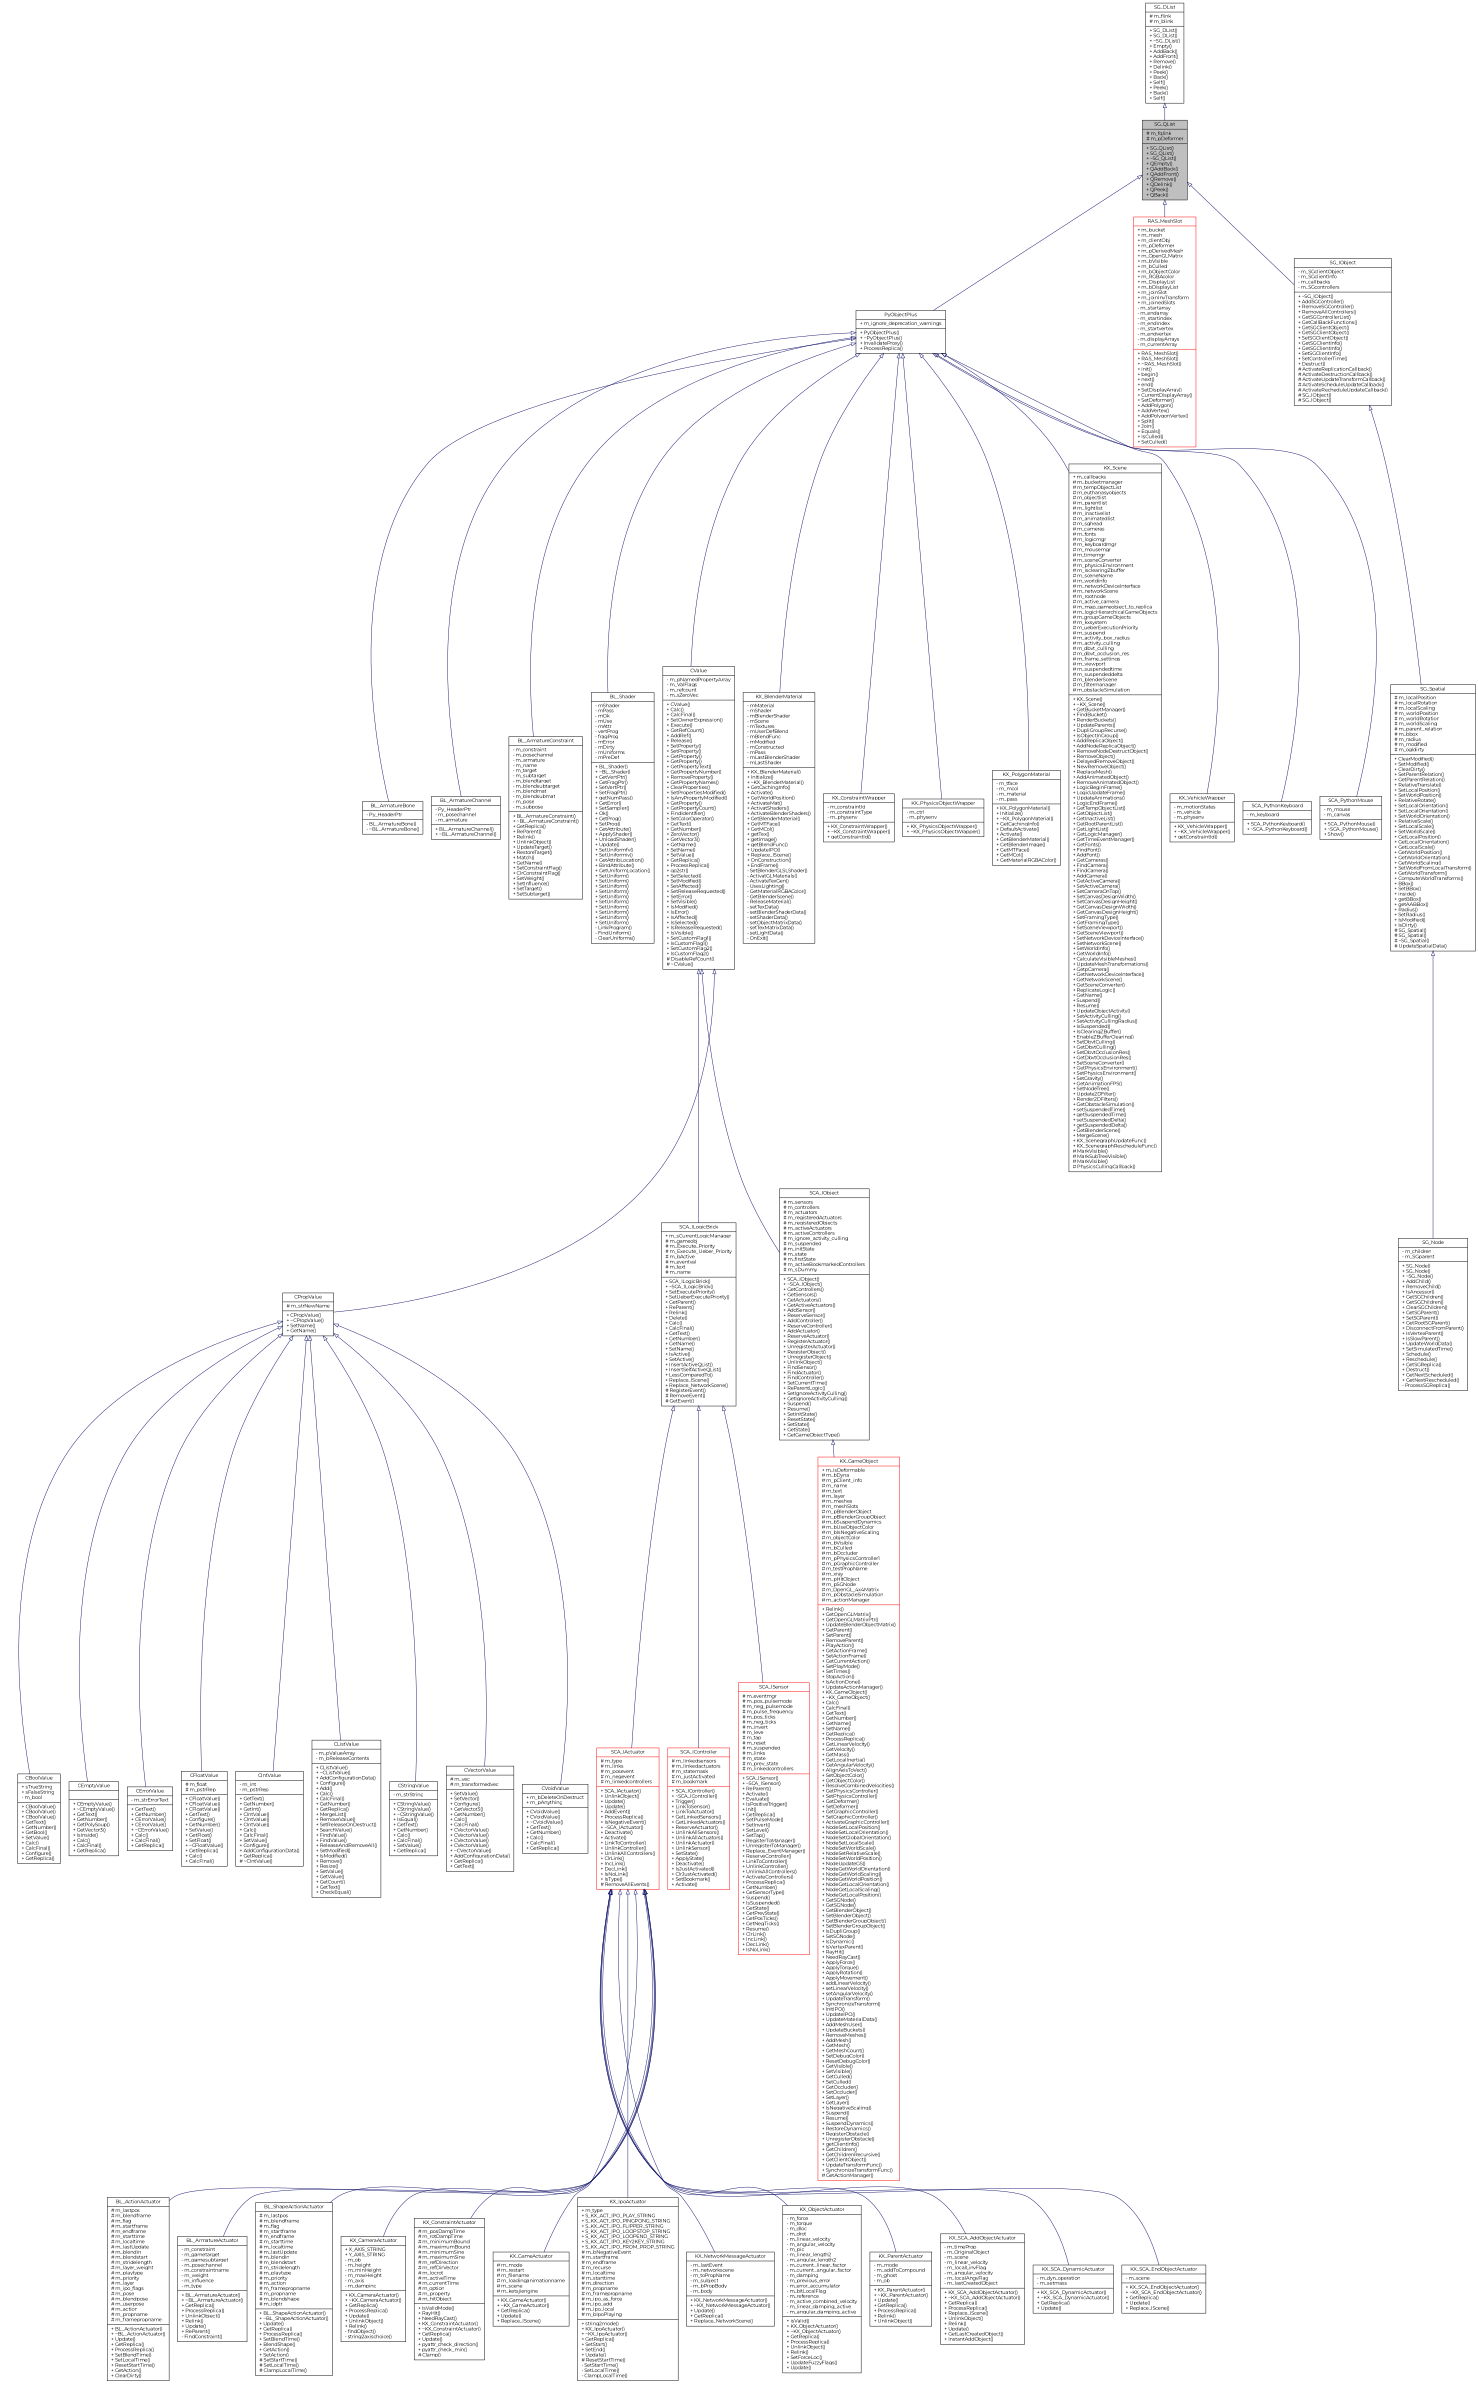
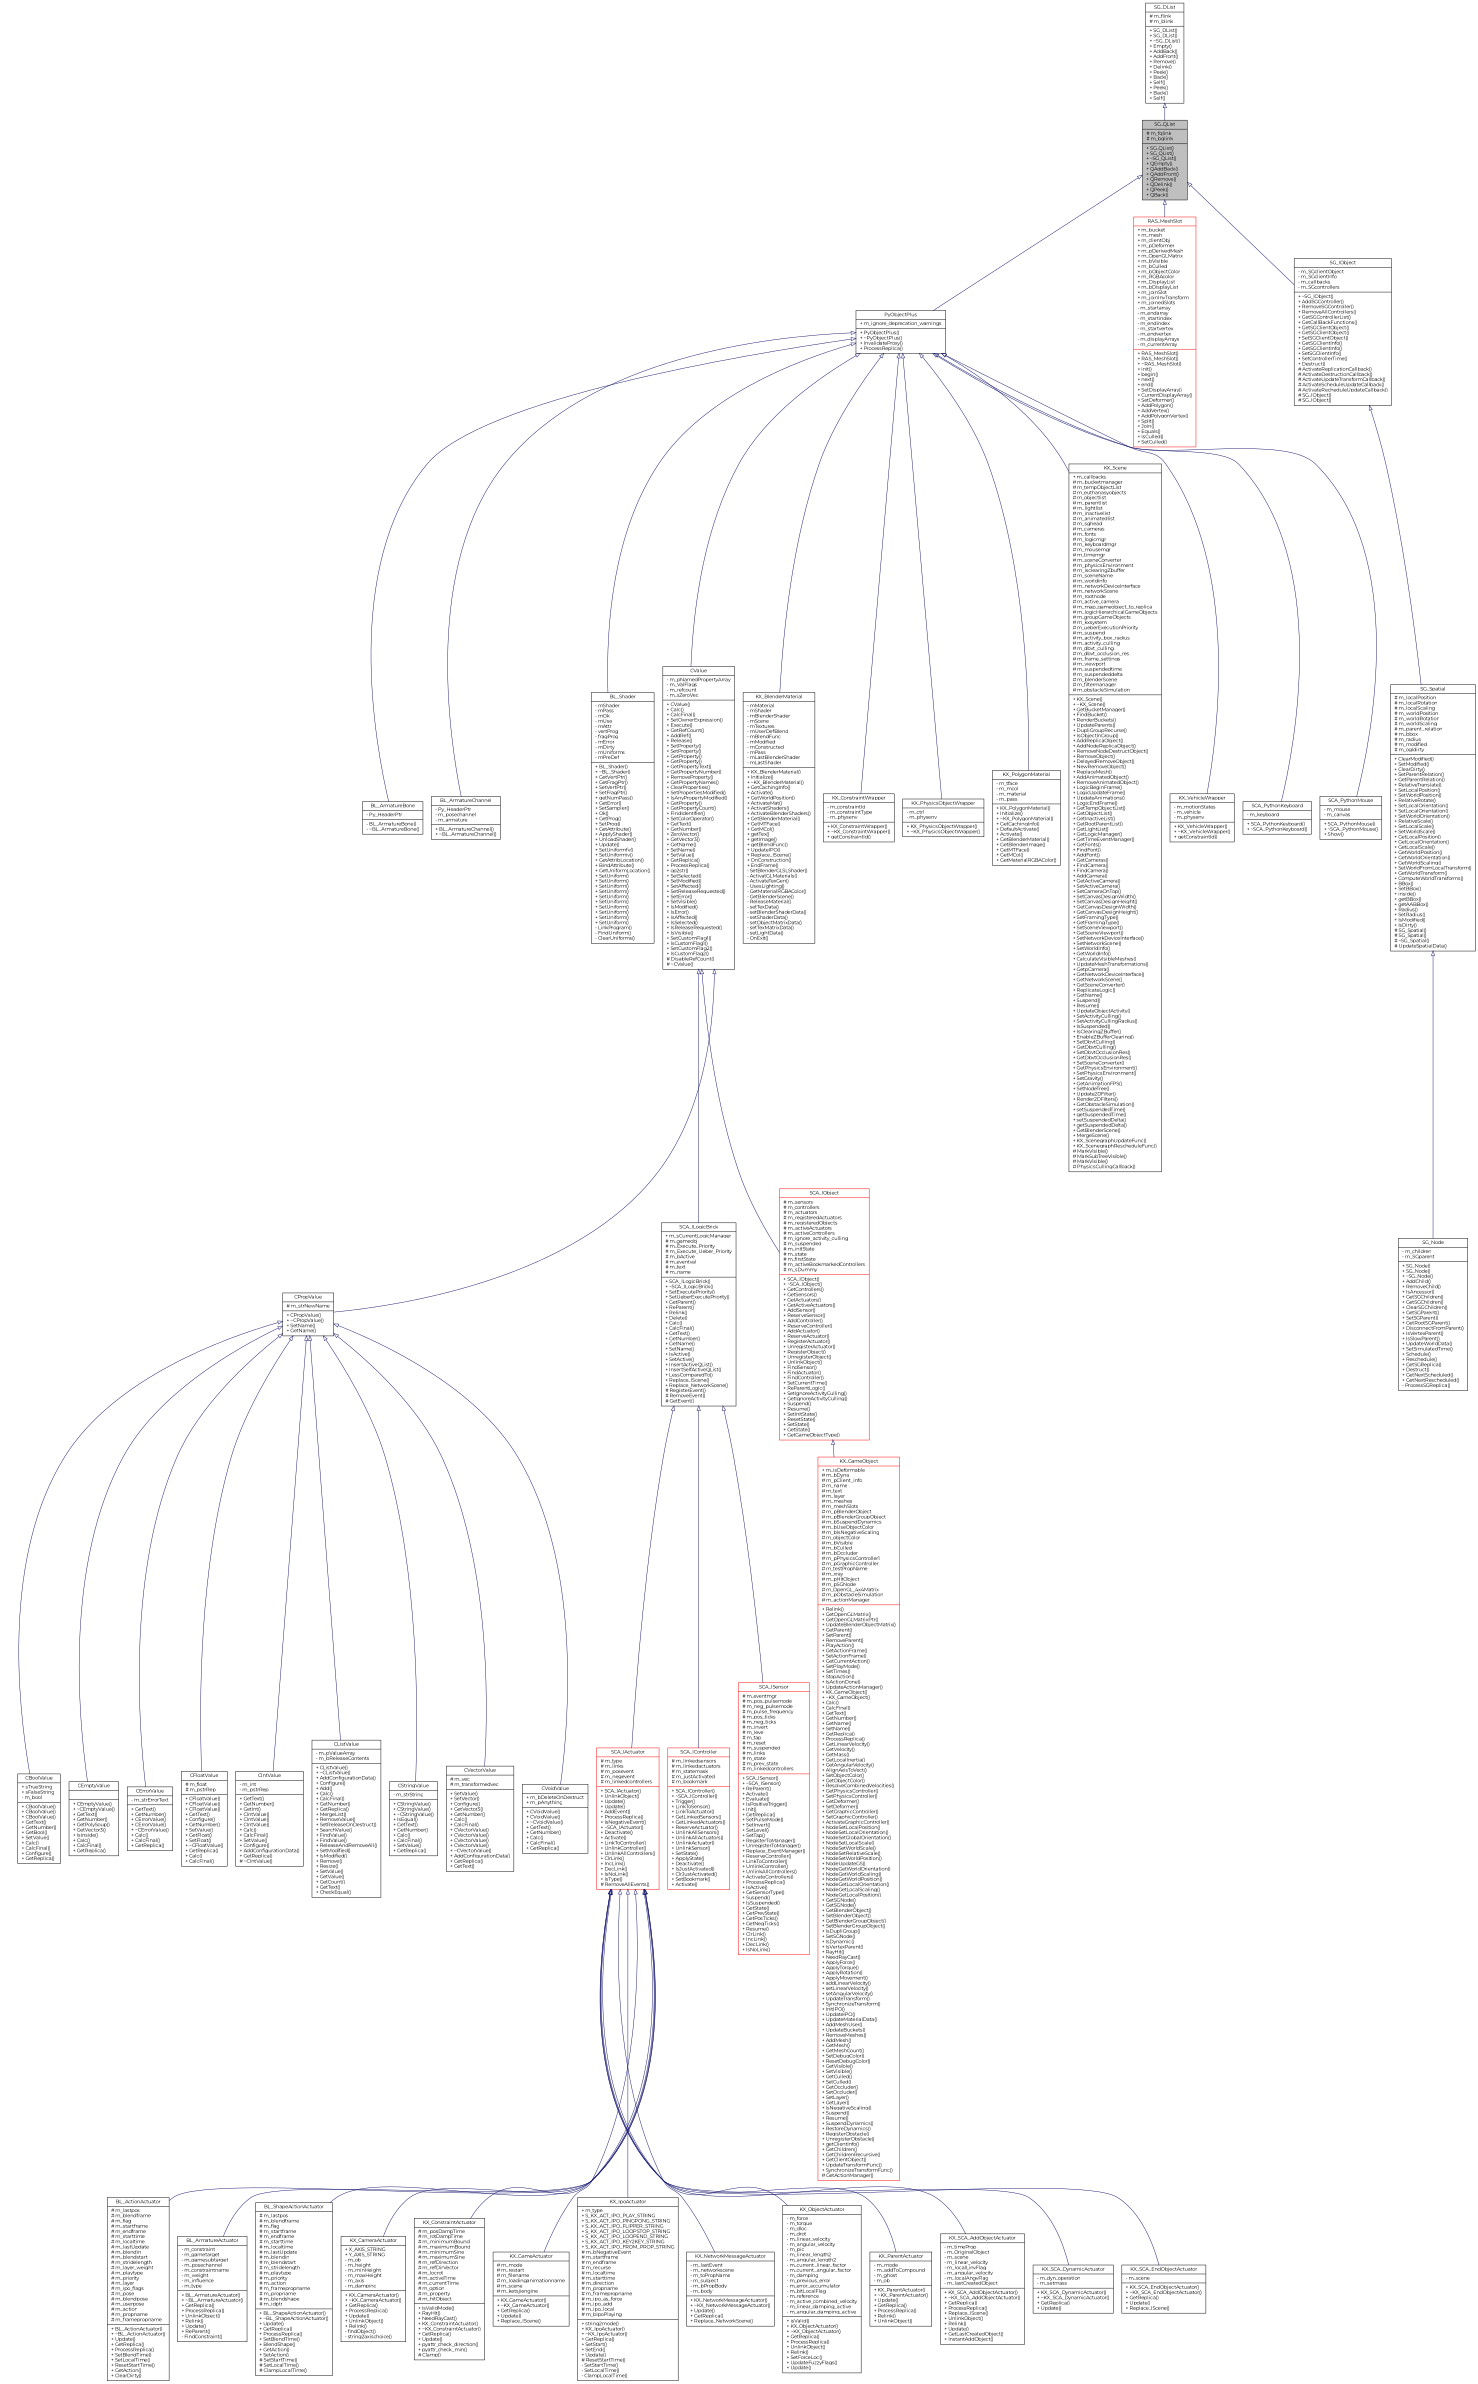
node "SG_QList": text "# m_pDeformer" -> "# m_bqlink"
node "BL_ArmatureConstraint": removed
node "SCA_IObject": color black -> red
node "SCA_ISensor": text "+ GetNumber()" -> "+ IsActive()"
